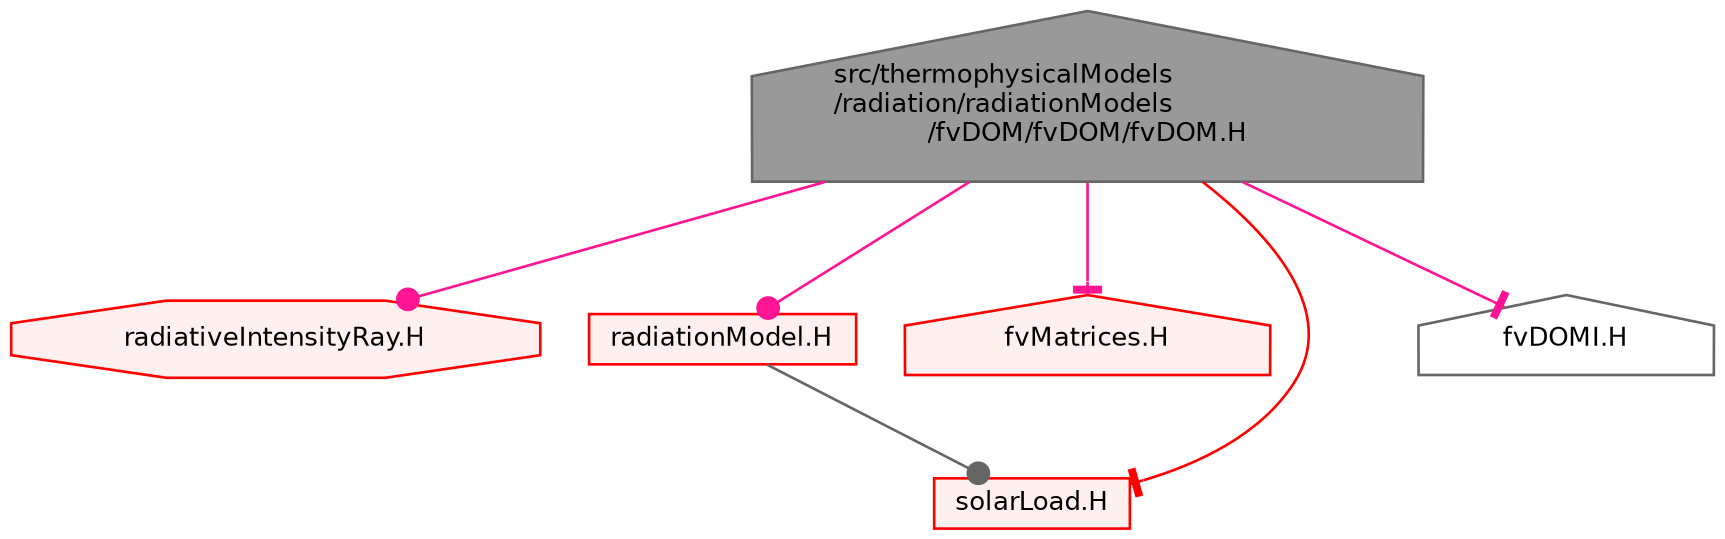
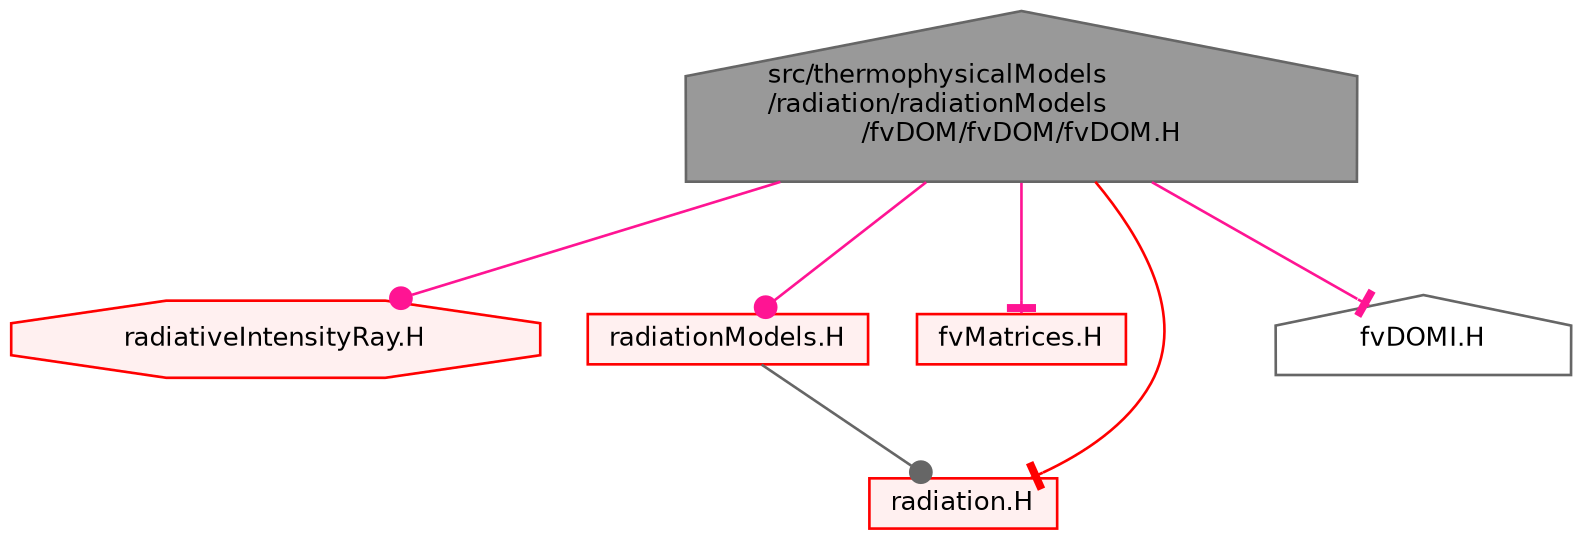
node "radiationModel.H": label "radiationModel.H" -> "radiationModels.H"
node "fvMatrices.H": shape house -> box
node "solarLoad.H": label "solarLoad.H" -> "radiation.H"
